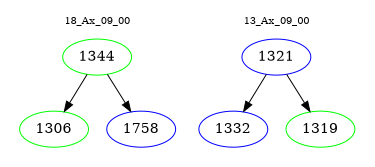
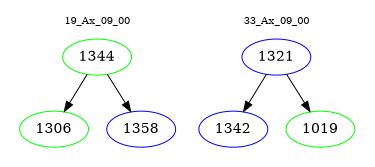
cluster "18_Ax_09_00": label "18_Ax_09_00" -> "19_Ax_09_00"
cluster "13_Ax_09_00": label "13_Ax_09_00" -> "33_Ax_09_00"
node "1758": label "1758" -> "1358"
node "1332": label "1332" -> "1342"
node "1319": label "1319" -> "1019"
